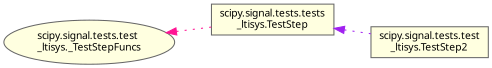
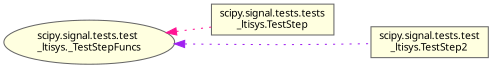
edge "scipy.signal.tests.test _ltisys.TestStep2" -> "scipy.signal.tests.tests _ltisys.TestStep": now "scipy.signal.tests.test _ltisys.TestStep2" -> "scipy.signal.tests.test _ltisys._TestStepFuncs"
